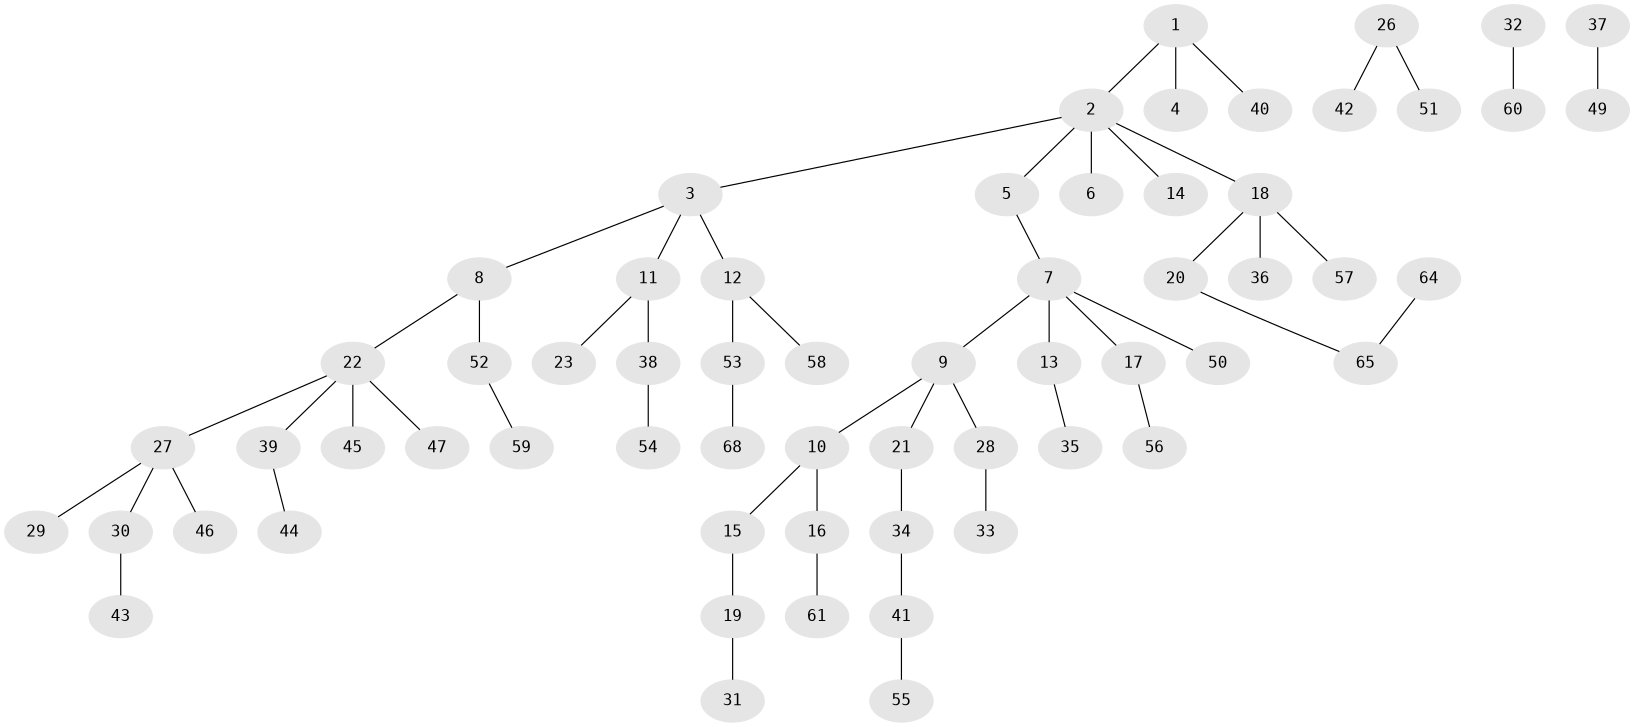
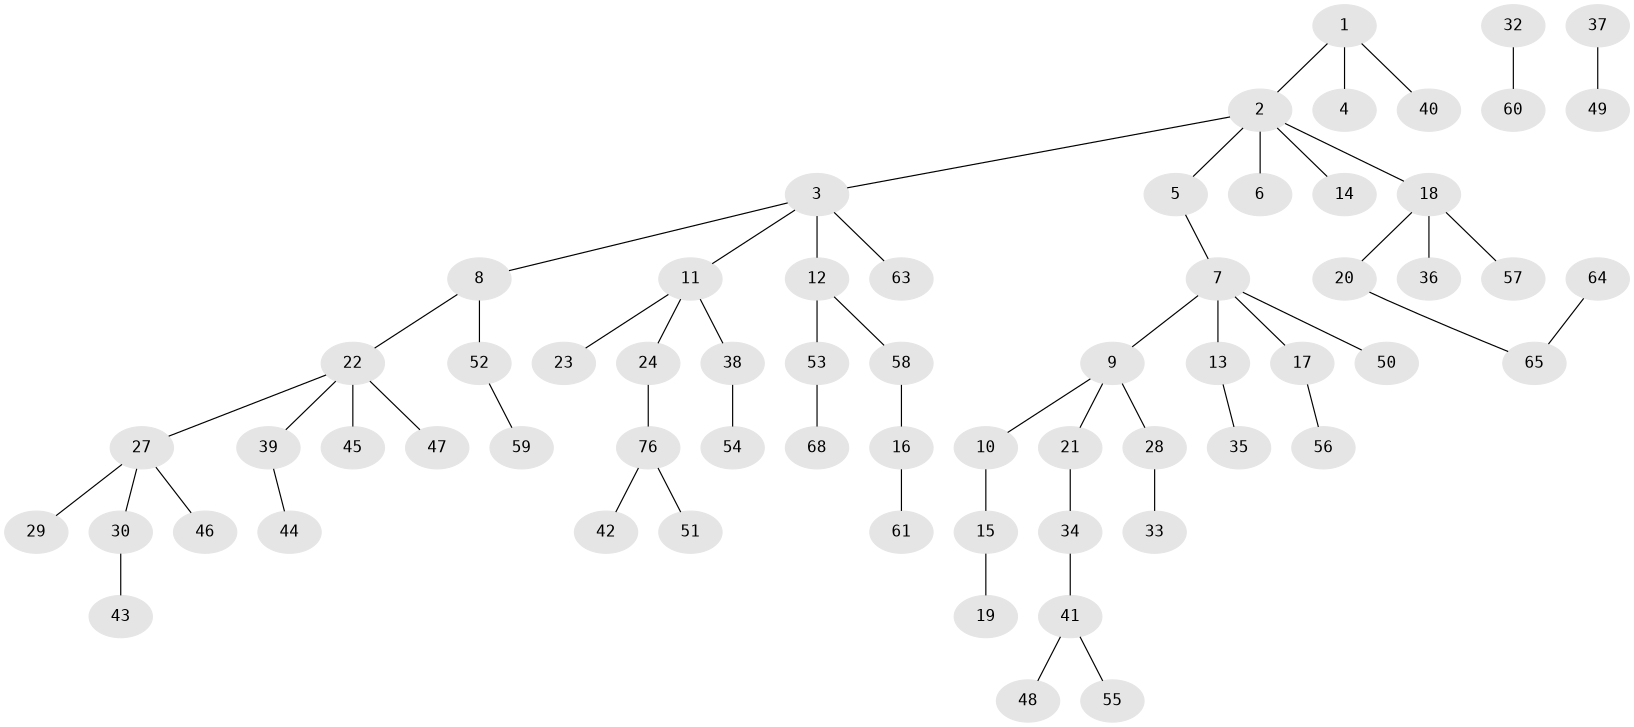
node "26": label "26" -> "76"
node "63": added
node "24": added
edge "10" -- "16": now "58" -- "16"
node "31": removed
node "48": added
